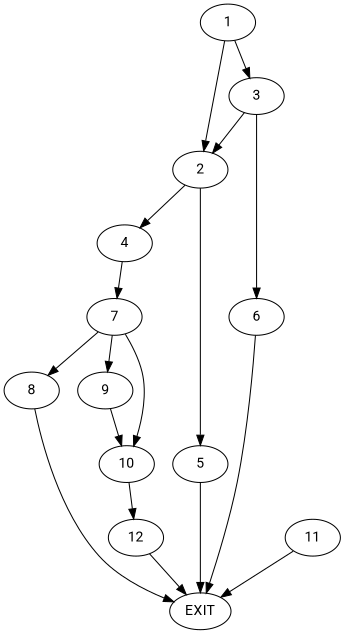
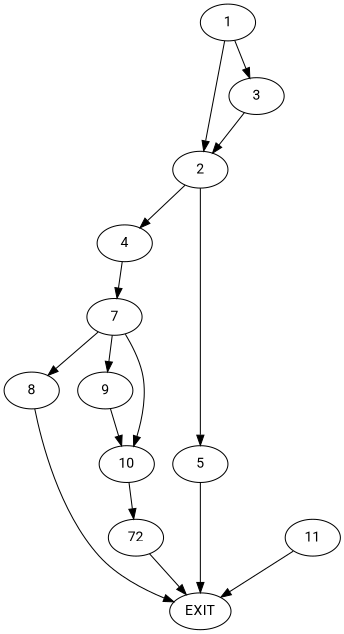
node "6": removed
node "12": label "12" -> "72"
